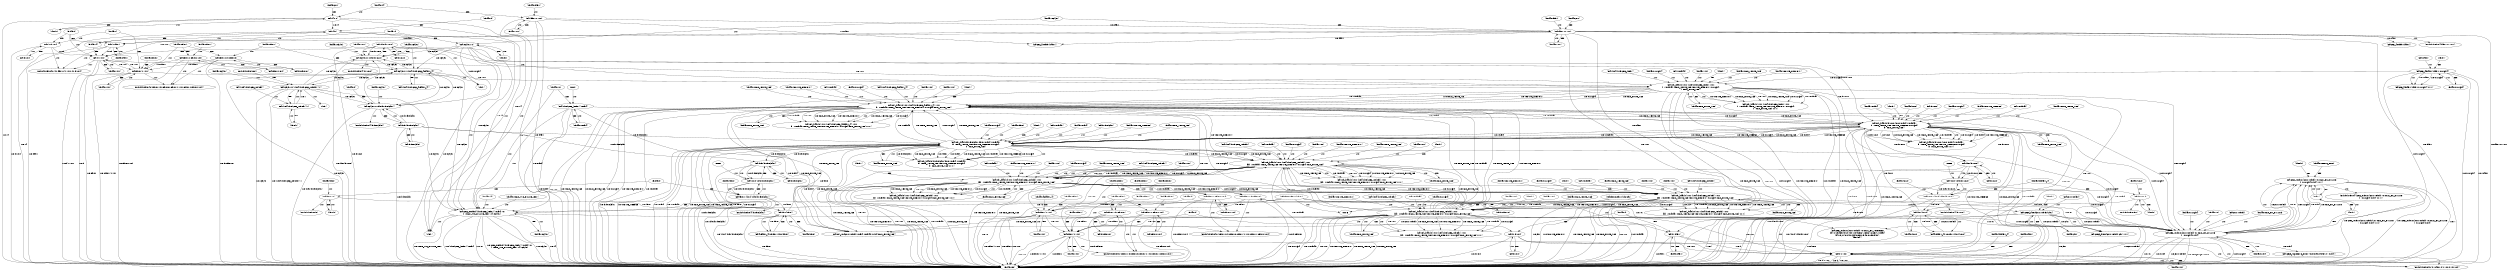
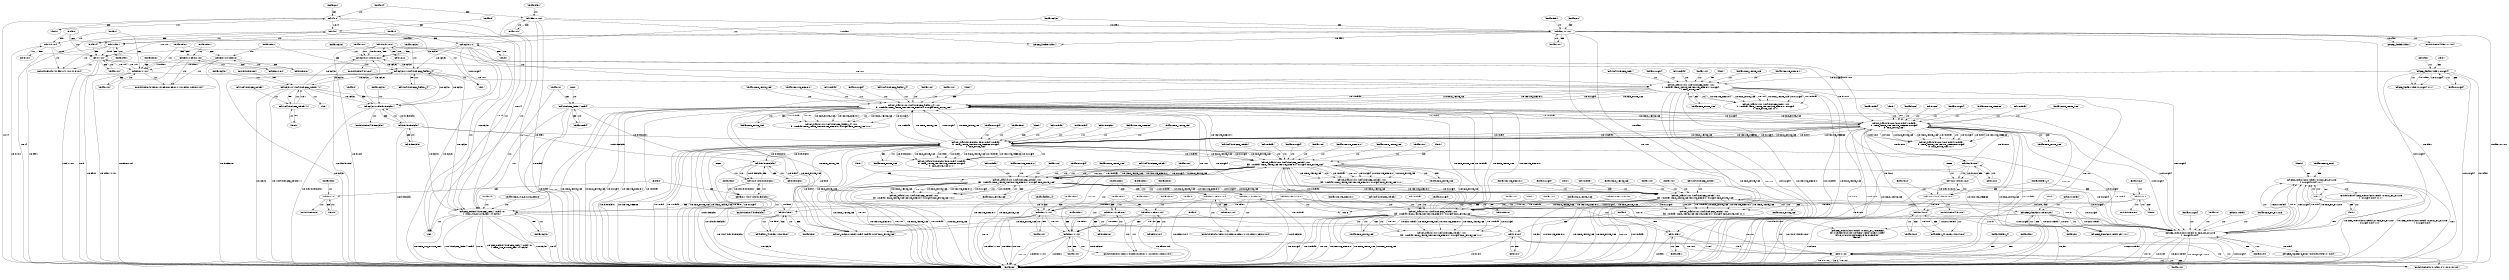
node "(Identifier,RPCAP_MSG_FINDALLIF_REPLY)": label "(Identifier,RPCAP_MSG_FINDALLIF_REPLY)" -> "(Identifier,RPCAP_MSG_FINDALLIF_LOGPRIO)"
node "(MethodParameterIn,uint32 plen)": label "(MethodParameterIn,uint32 plen)" -> "(MethodParameterIn,uint32 have)"
edge "(Call,ldescr = 0)" -> "(Call,htons(ldescr))": now "(Call,lname = 0)" -> "(Call,htons(ldescr))"
edge "(Call,htons(ldescr))" -> "(Identifier,RET)": label "DDG: ldescr" -> "DDG: replylen"
